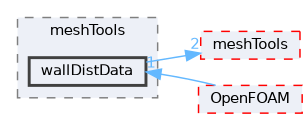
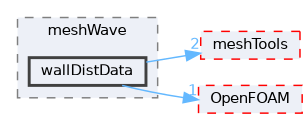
cluster "meshTools": label "meshTools" -> "meshWave"
edge "OpenFOAM" -> "wallDistData": reversed
